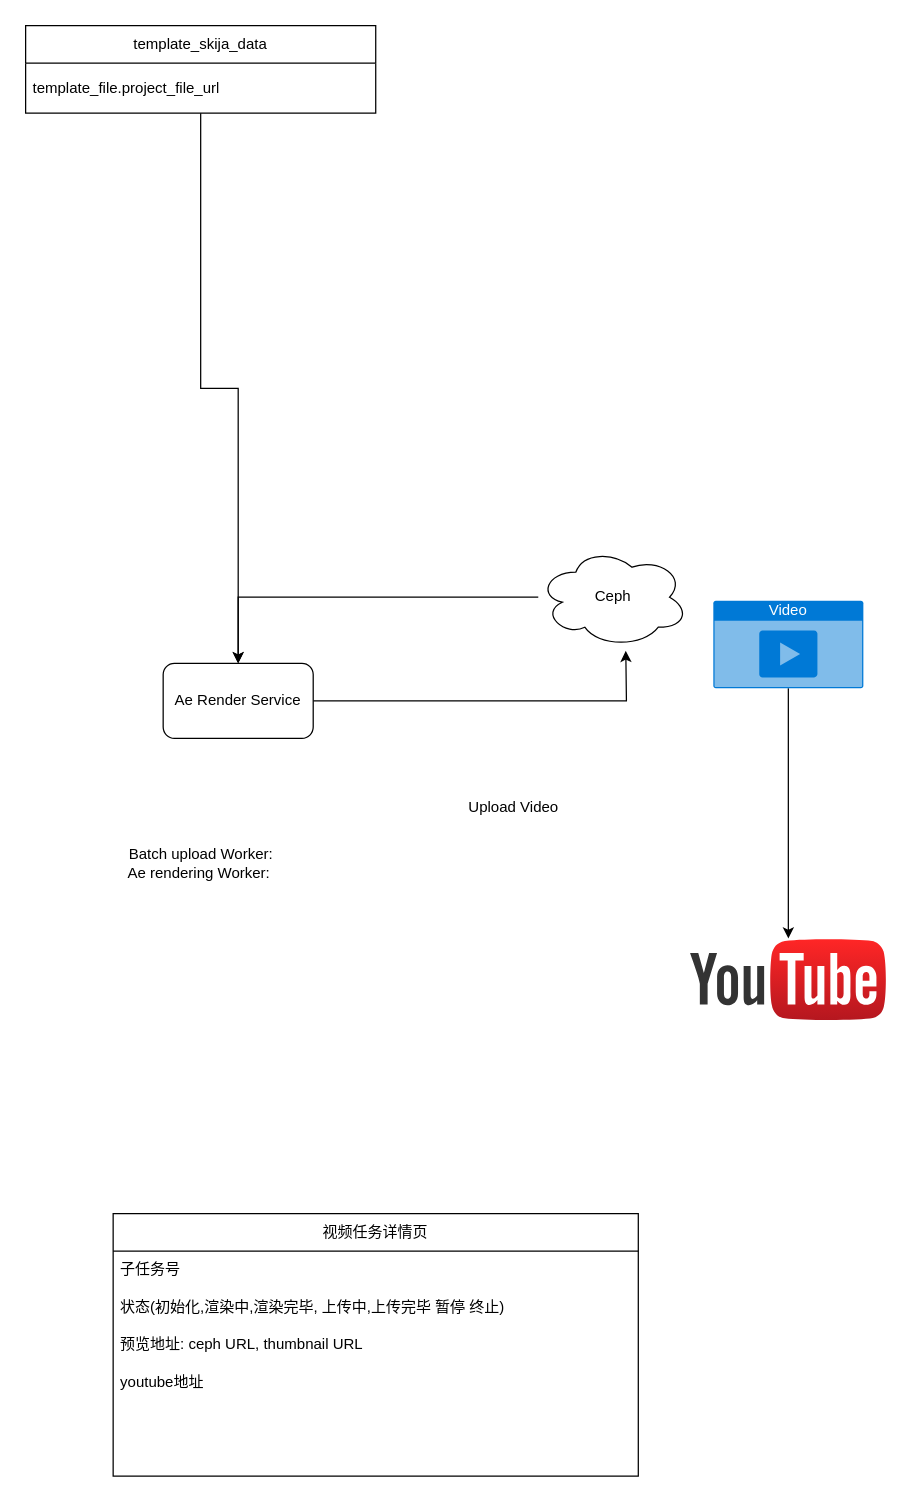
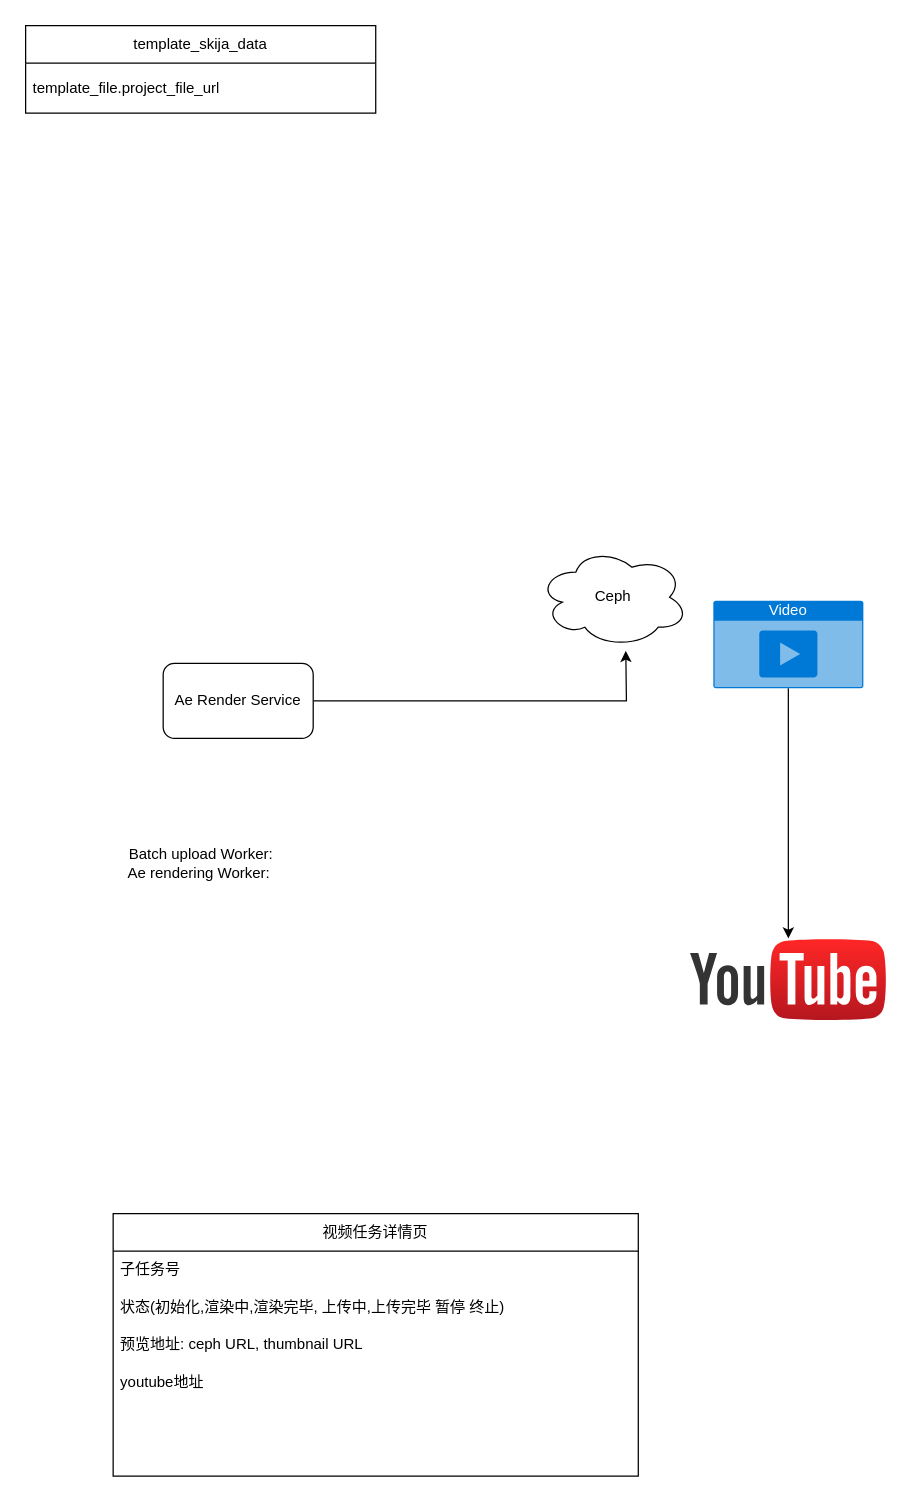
edge "template_skija_data" -> "Ae Render Service": removed
edge "Ceph" -> "Ae Render Service": removed
node "Upload Video": removed
